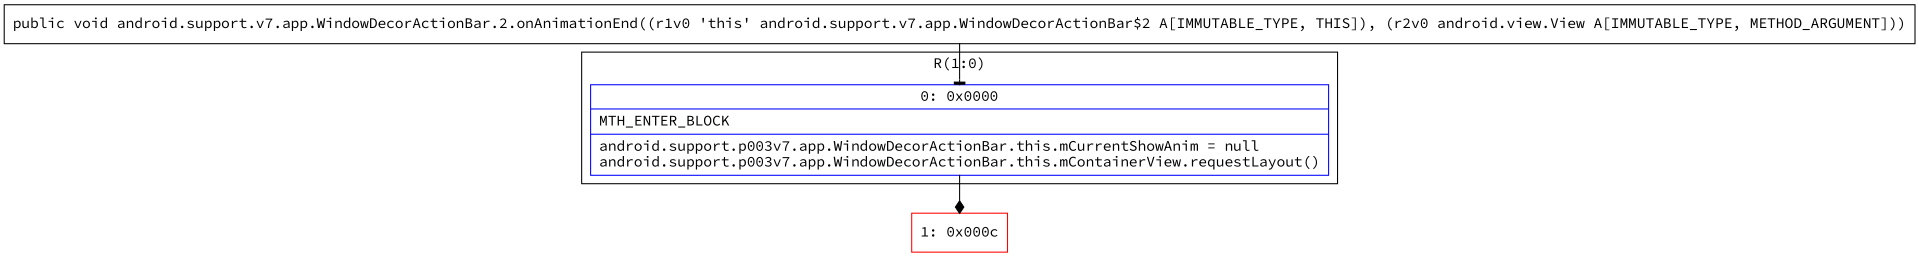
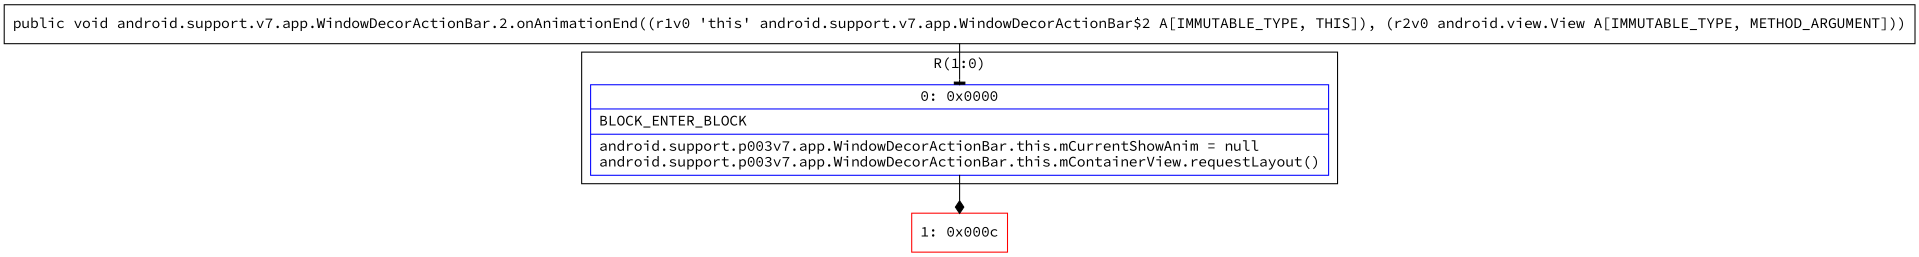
node "0: 0x0000": text "MTH_ENTER_BLOCK" -> "BLOCK_ENTER_BLOCK"
